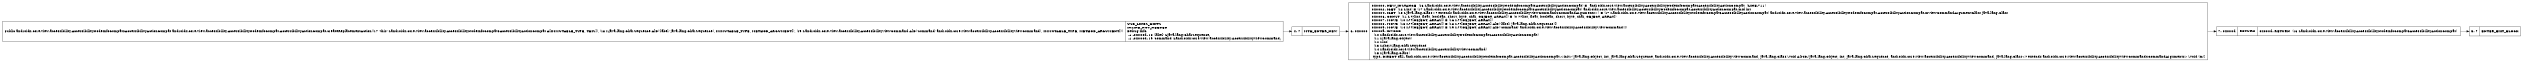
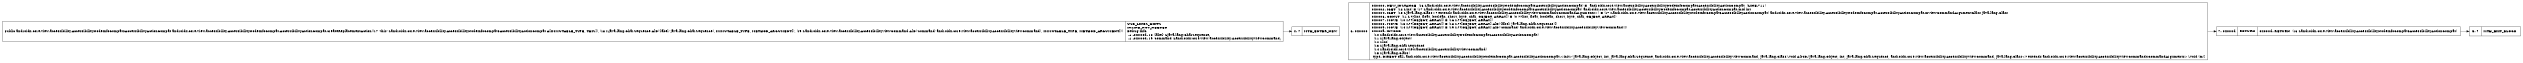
edge "4: ?" -> "6: 0x0000": removed
node "5: ?": text "ENTER_EXIT_BLOCK" -> "MTH_EXIT_BLOCK"
node "6: 0x0000": text "(r3 I:short.lang.CharSequence)" -> "(r3 I:java.lang.CharSequence)"
